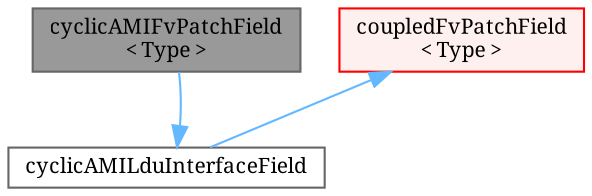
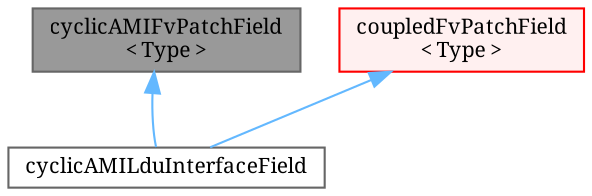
edge "cyclicAMIFvPatchField < Type >" -> "cyclicAMILduInterfaceField": reversed
